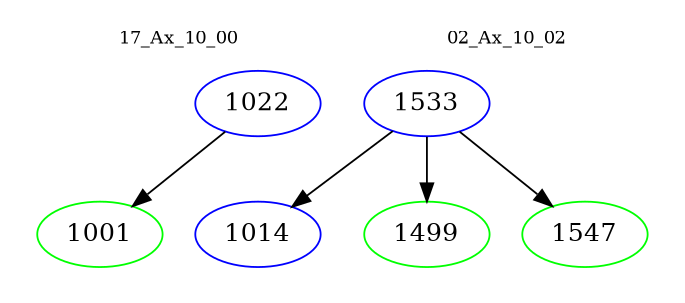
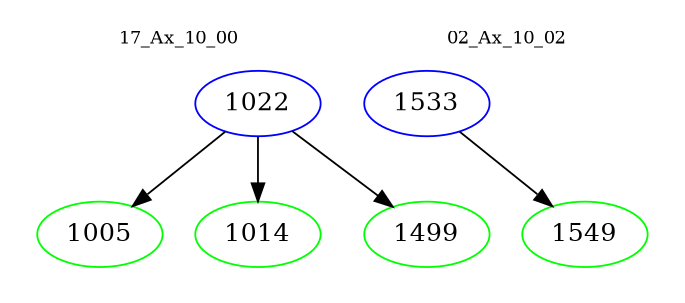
edge "1533" -> "1014": now "1022" -> "1014"
edge "1533" -> "1499": now "1022" -> "1499"
node "1001": label "1001" -> "1005"
node "1014": color blue -> green
node "1547": label "1547" -> "1549"
